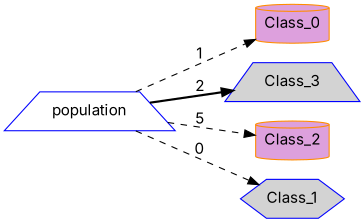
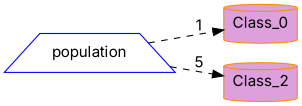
node "Class_3": removed
node "Class_1": removed
